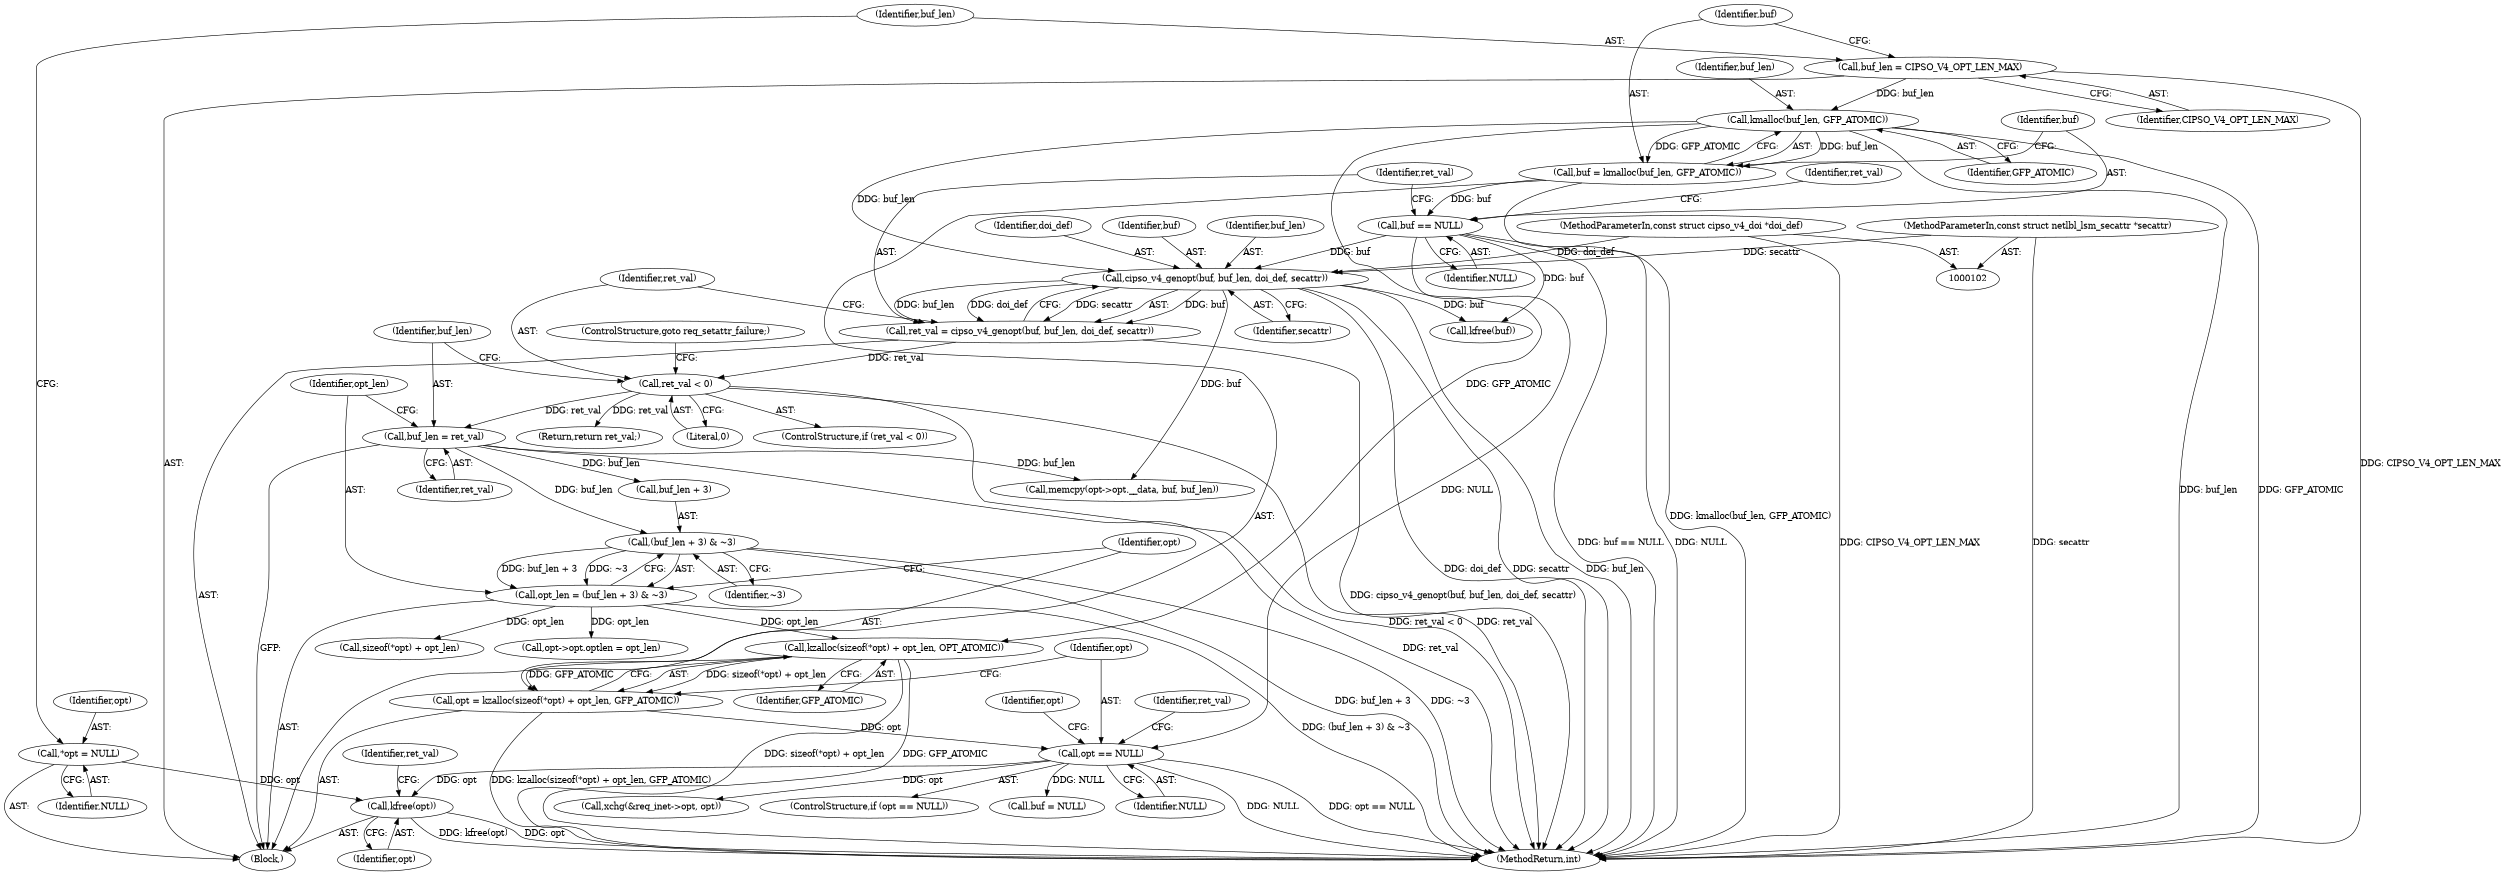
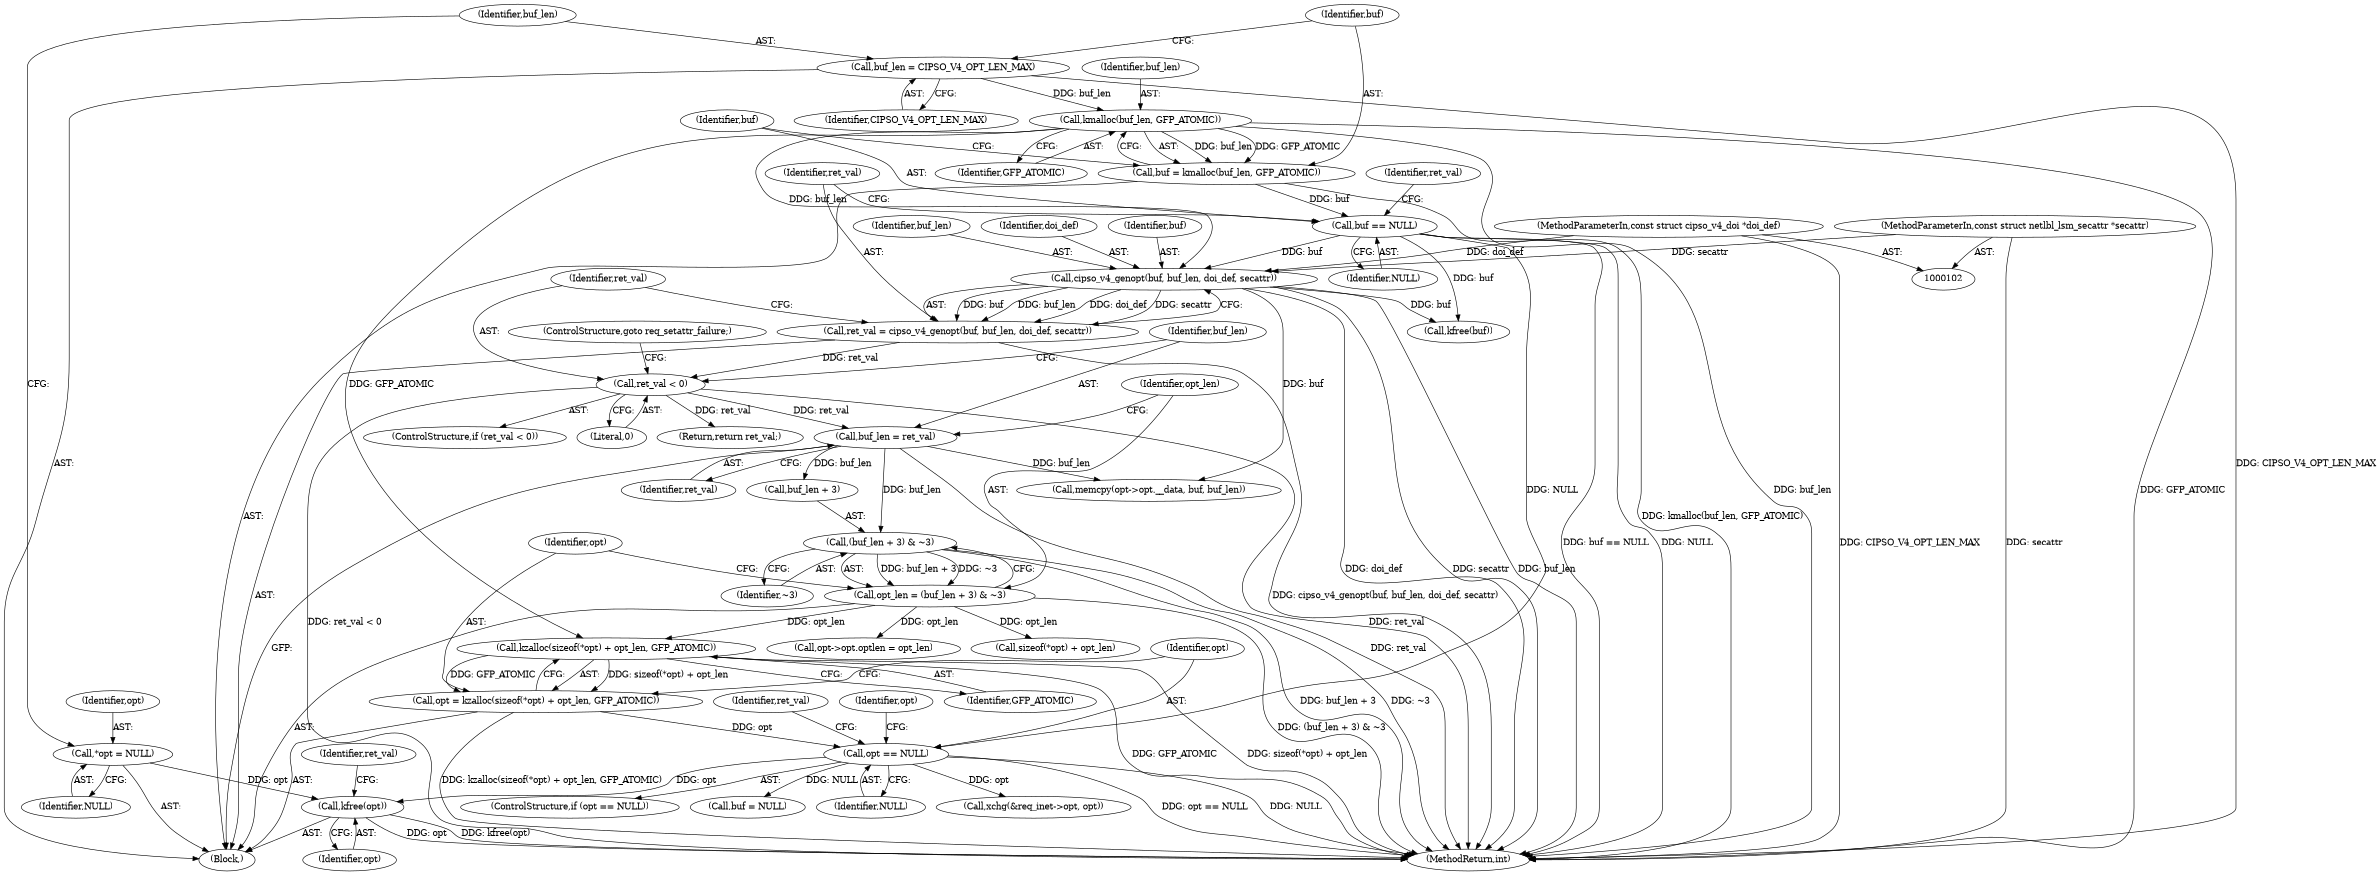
node "(Identifier,secattr)": removed
node "(Call,kzalloc(sizeof(*opt) + opt_len, OPT_ATOMIC))": label "(Call,kzalloc(sizeof(*opt) + opt_len, OPT_ATOMIC))" -> "(Call,kzalloc(sizeof(*opt) + opt_len, GFP_ATOMIC))"
